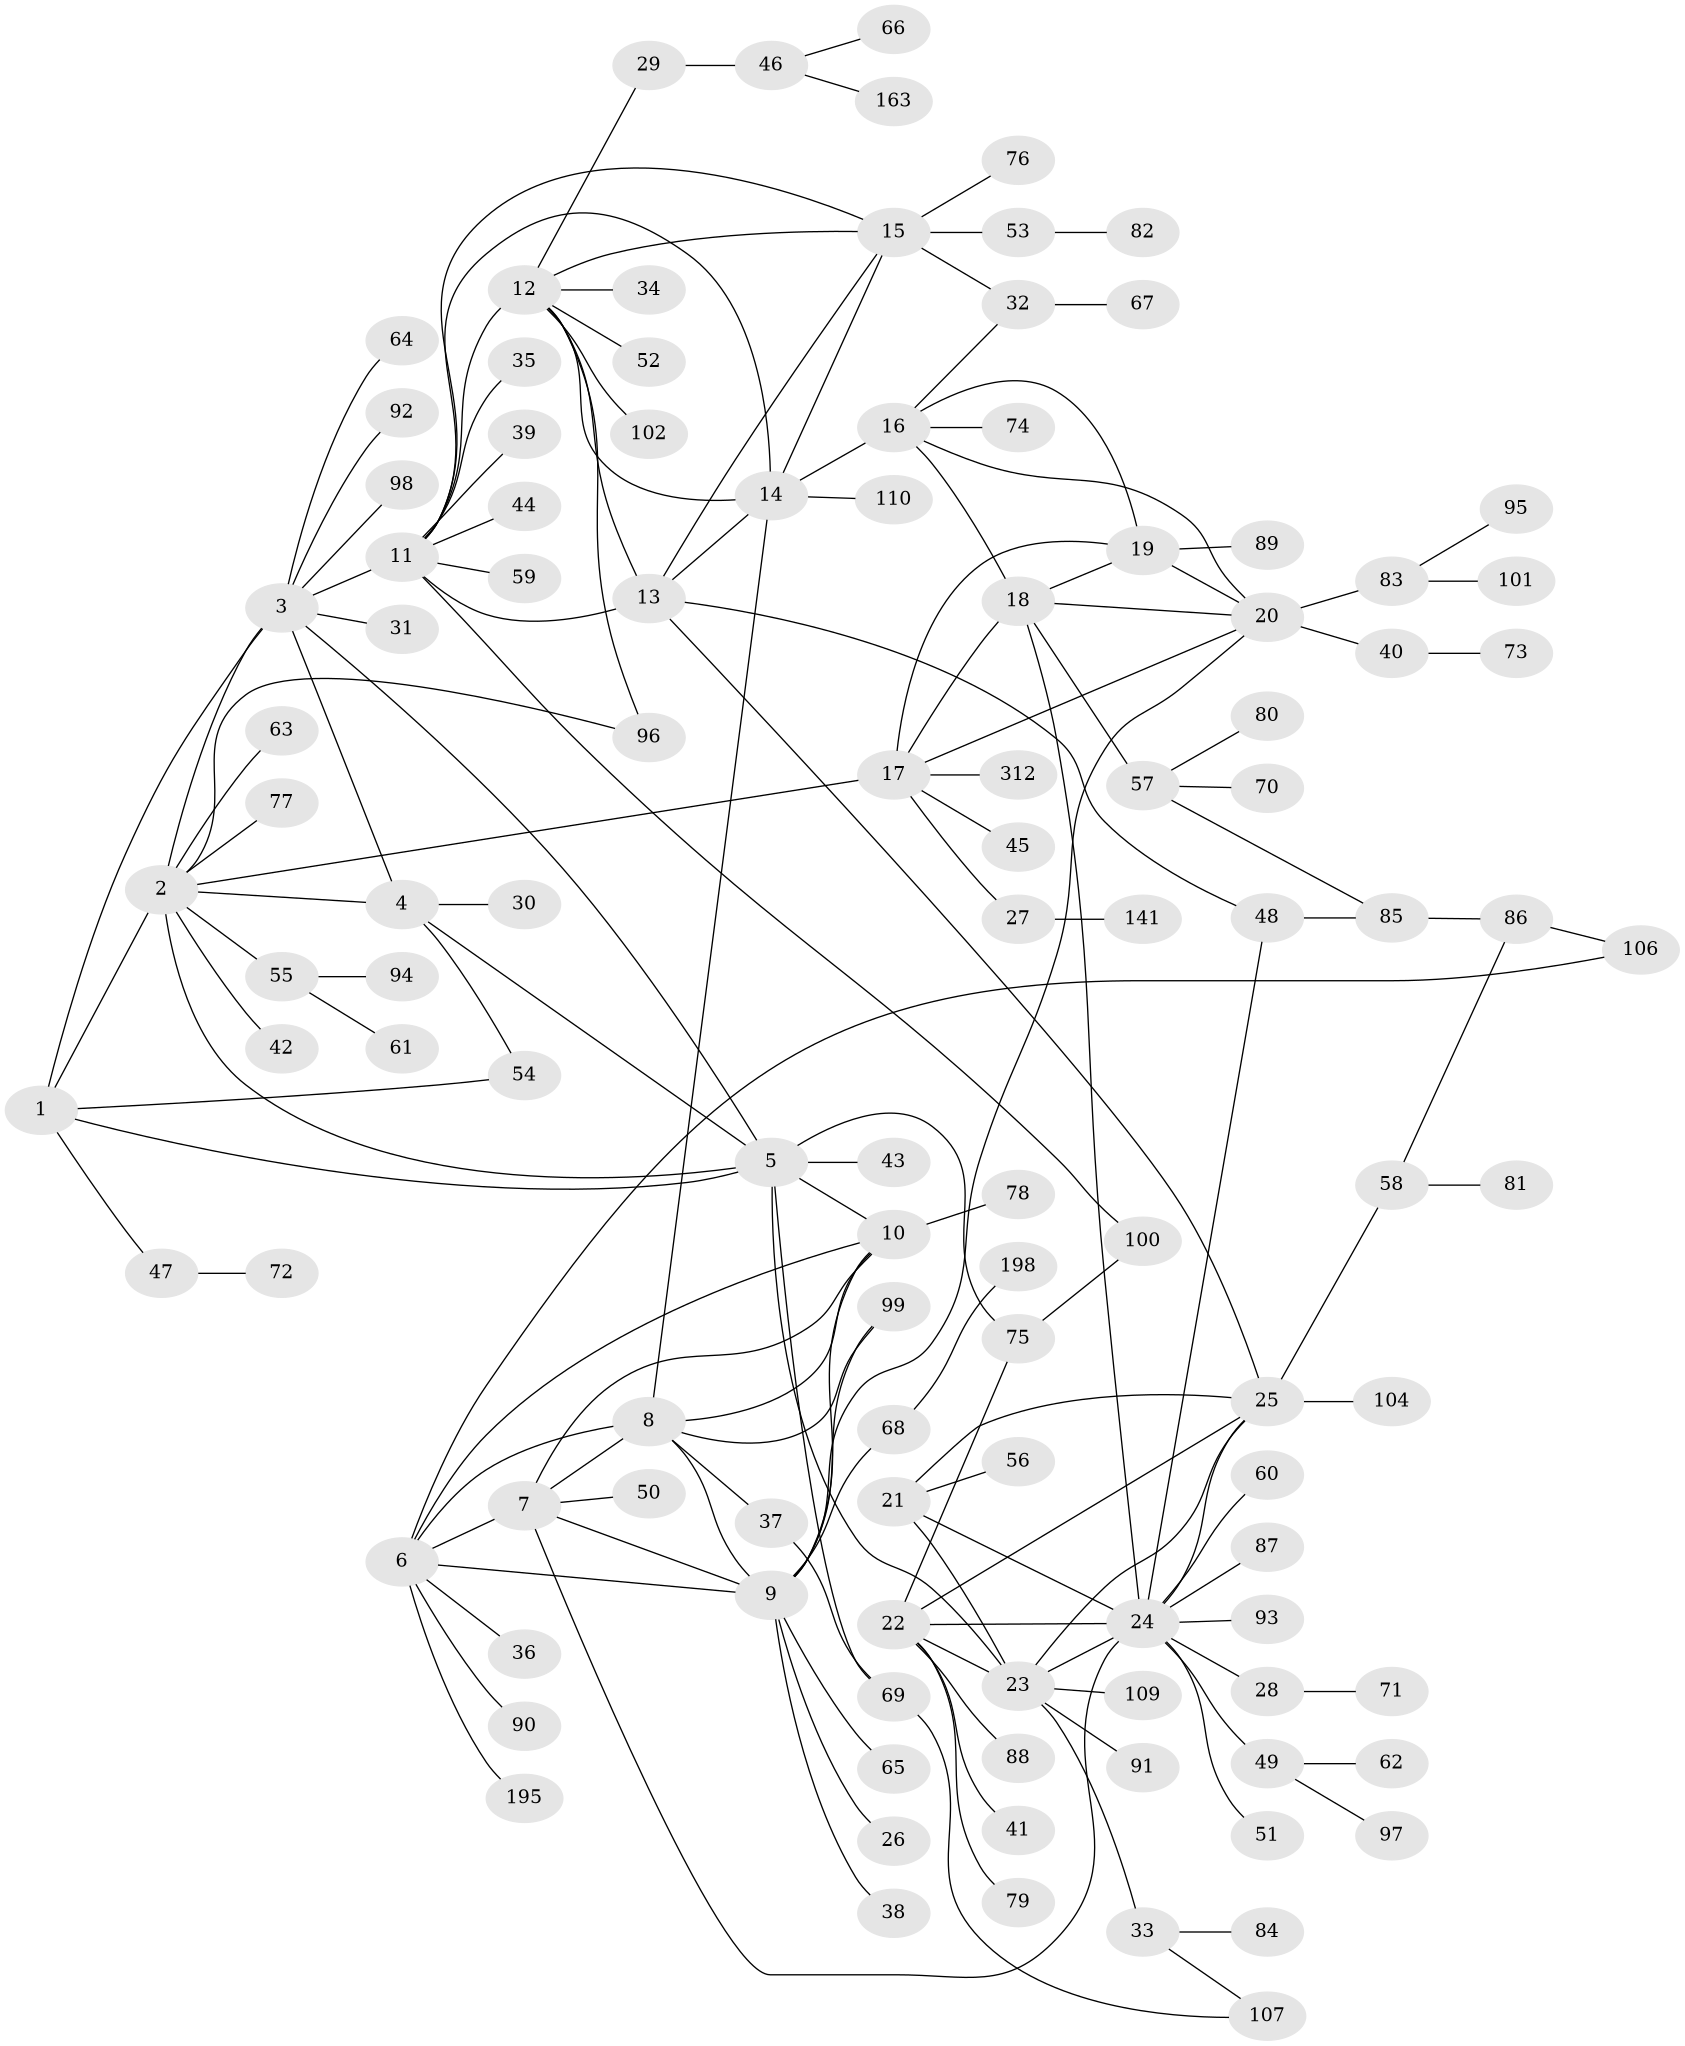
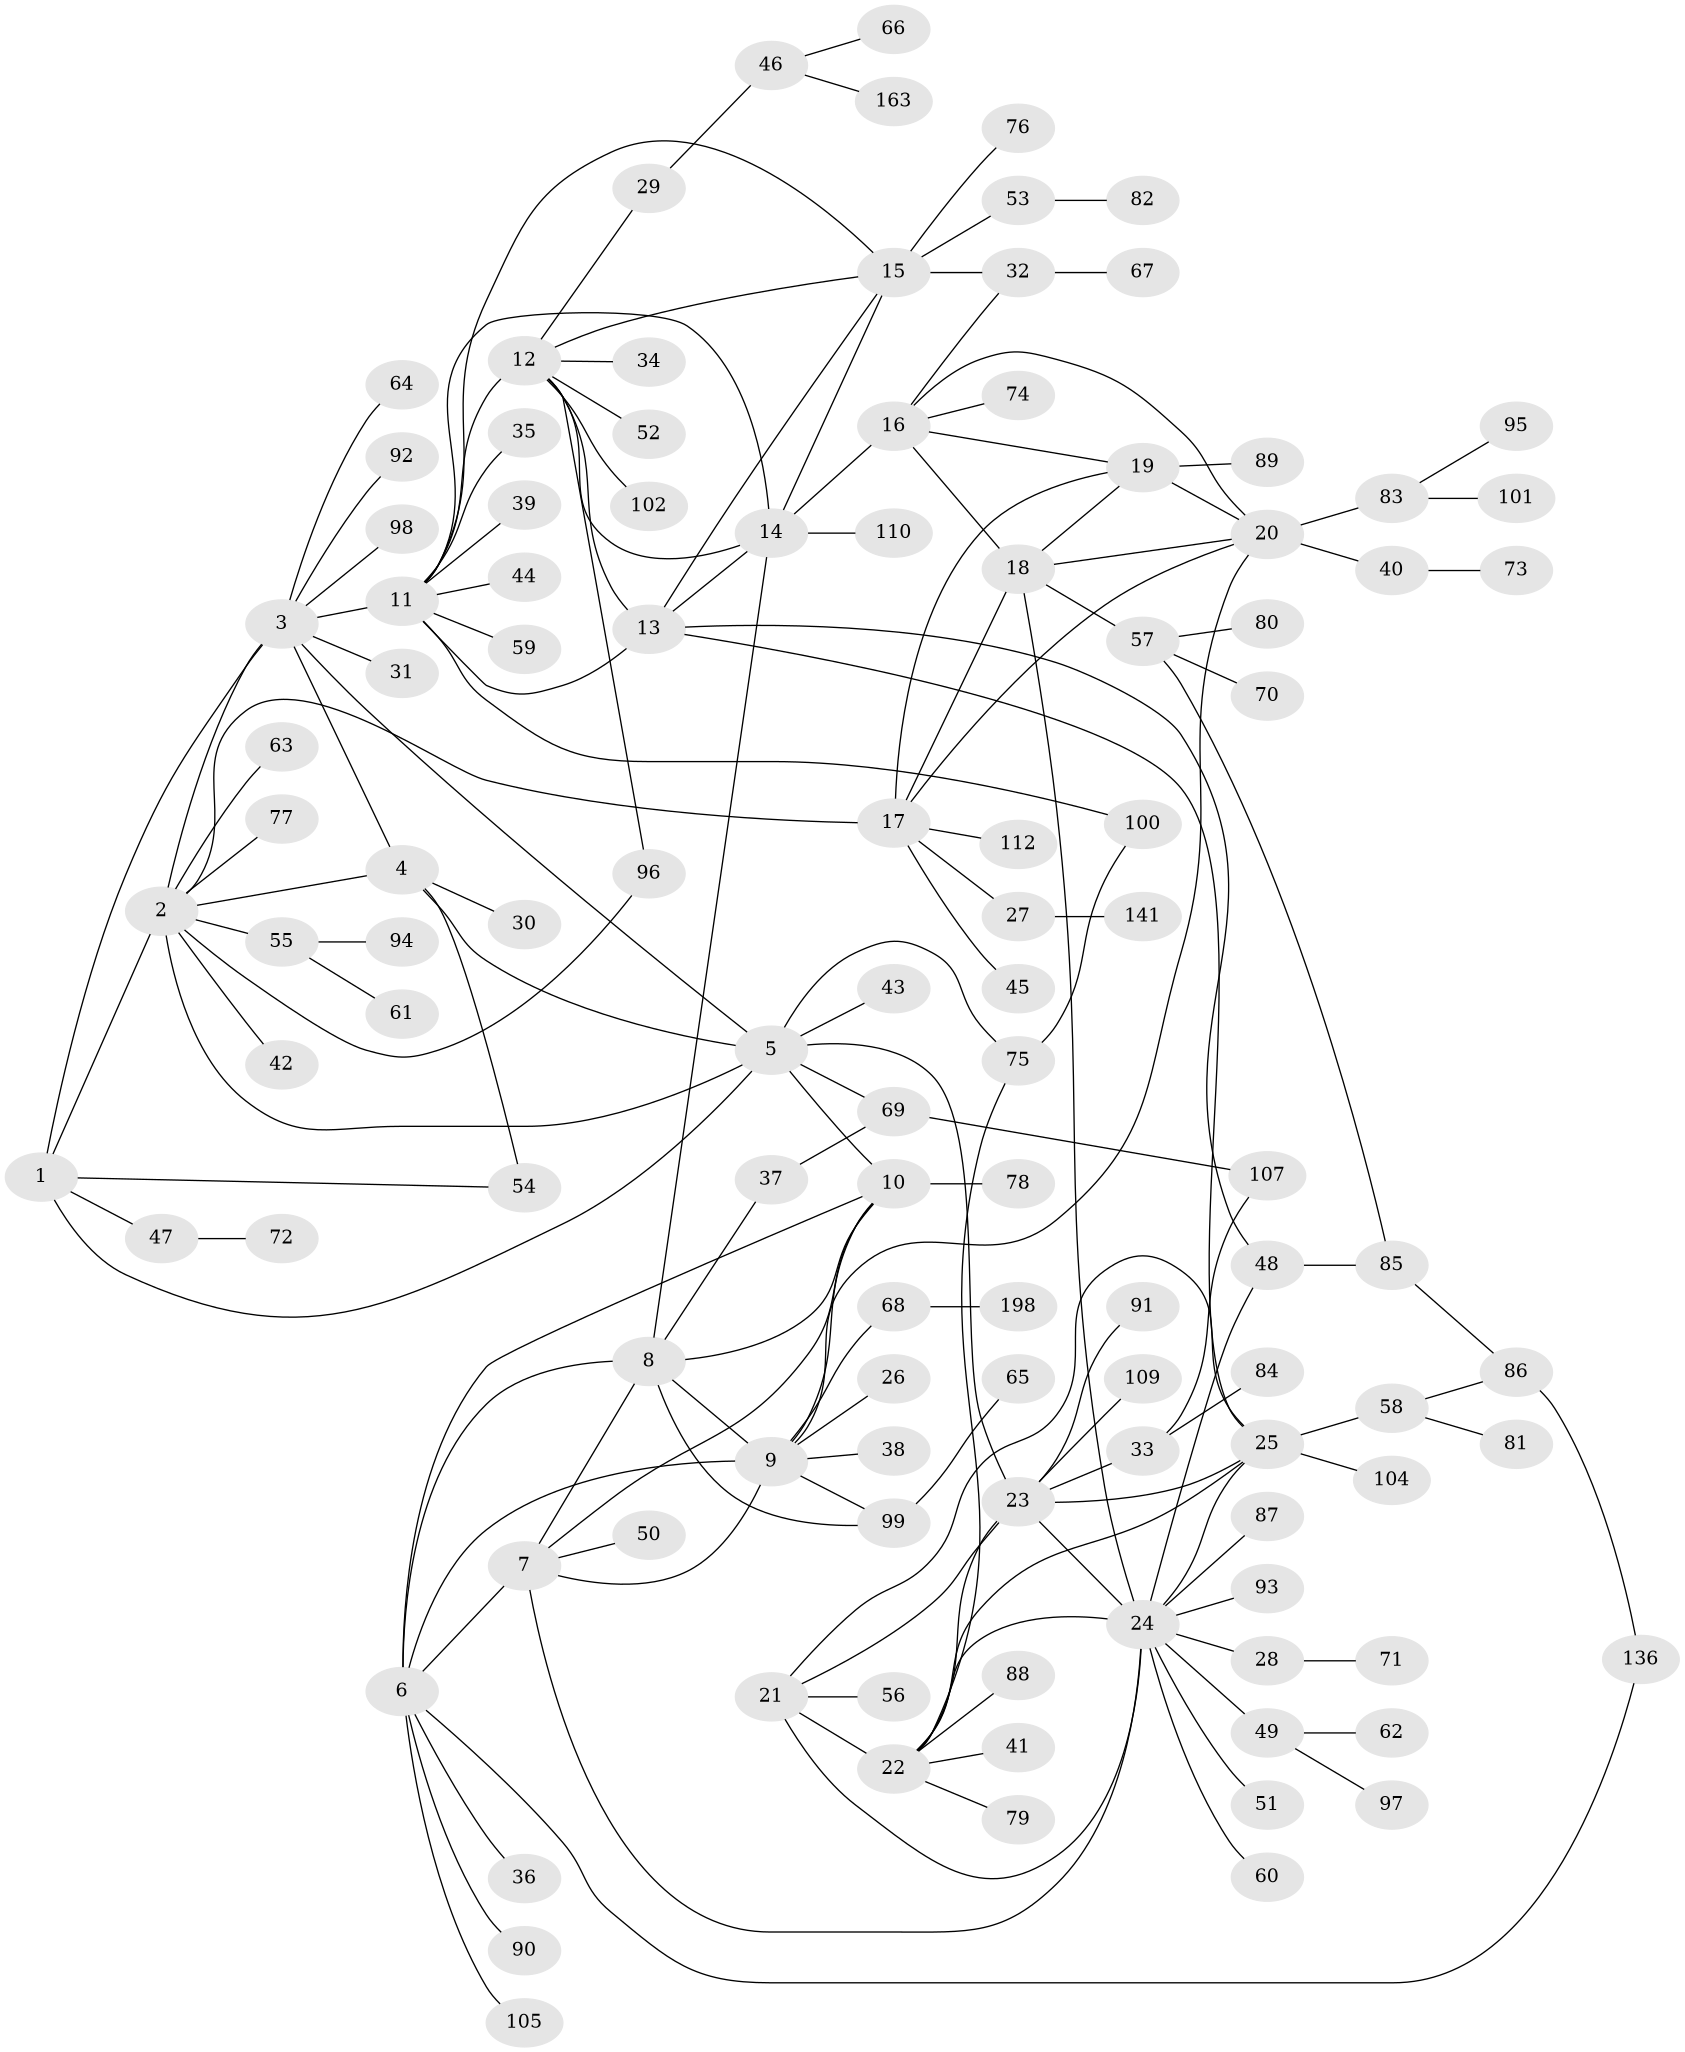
node "312": label "312" -> "112"
node "106": label "106" -> "136"
edge "9" -- "65": now "99" -- "65"
edge "21" -- "22": added
node "195": label "195" -> "105"
